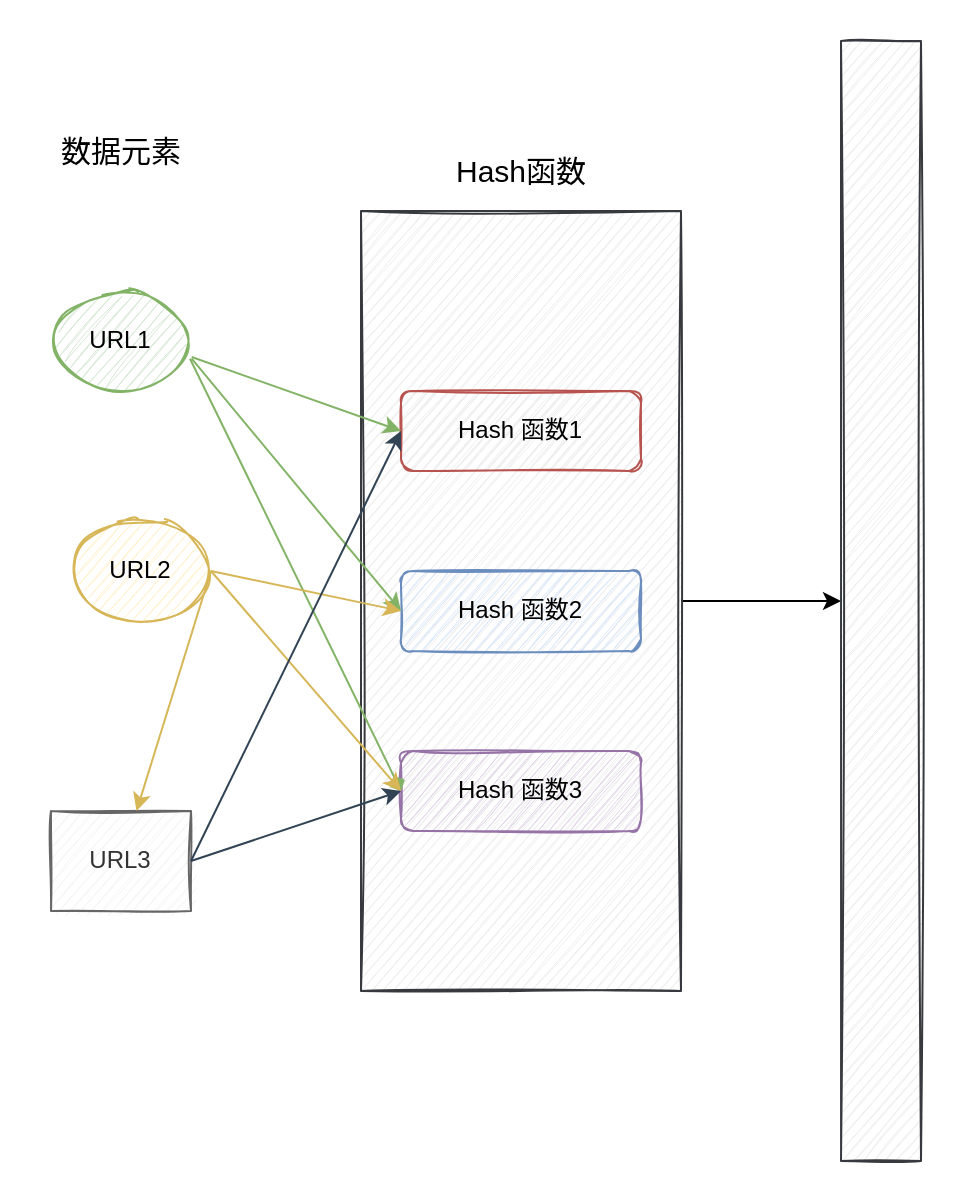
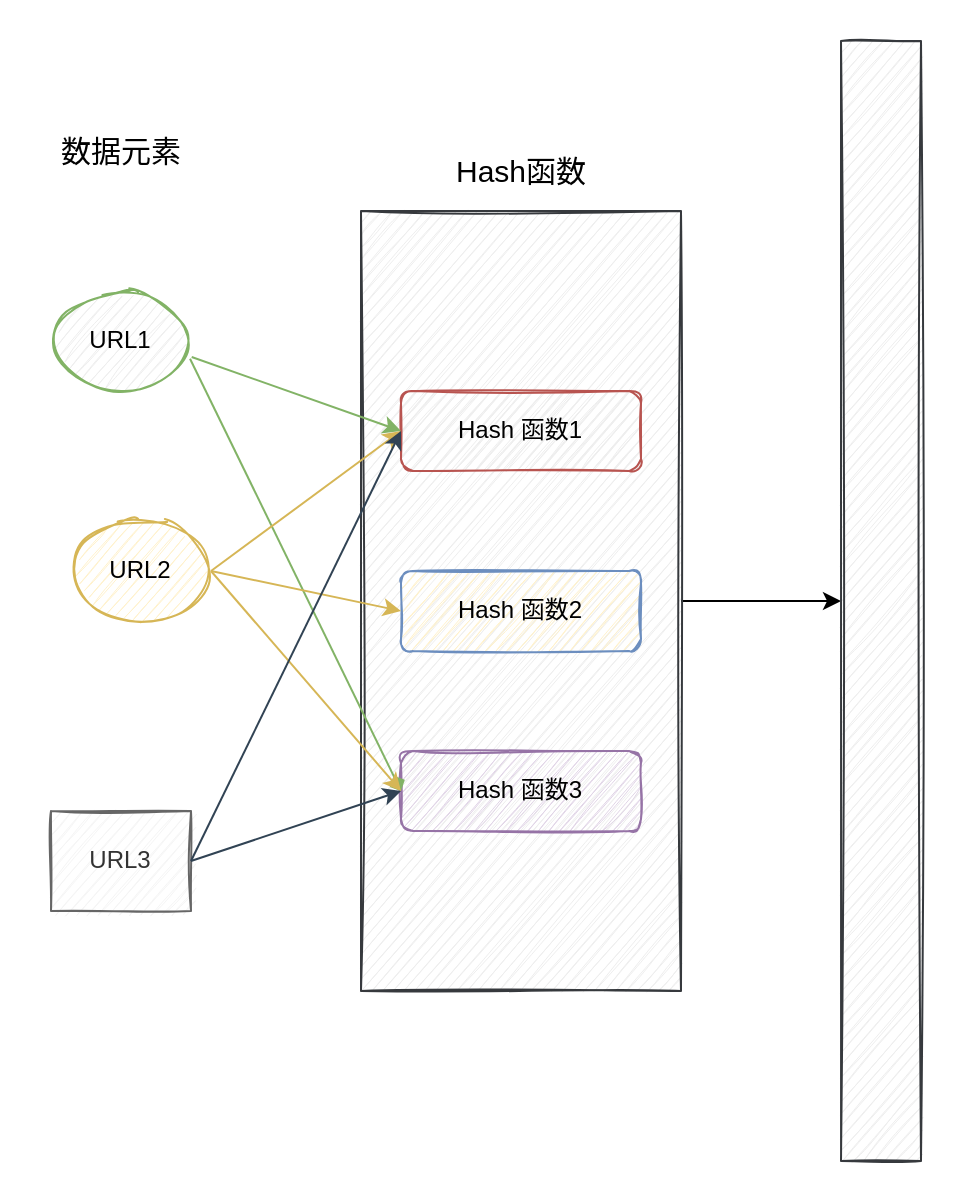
node "URL1": fillcolor #d5e8d4 -> #eeeeee
edge "URL1" -> "Hash 函数2": removed
node "Hash 函数2": fillcolor #dae8fc -> #fff2cc
edge "URL2" -> "URL3": now "URL2" -> "Hash 函数1"
